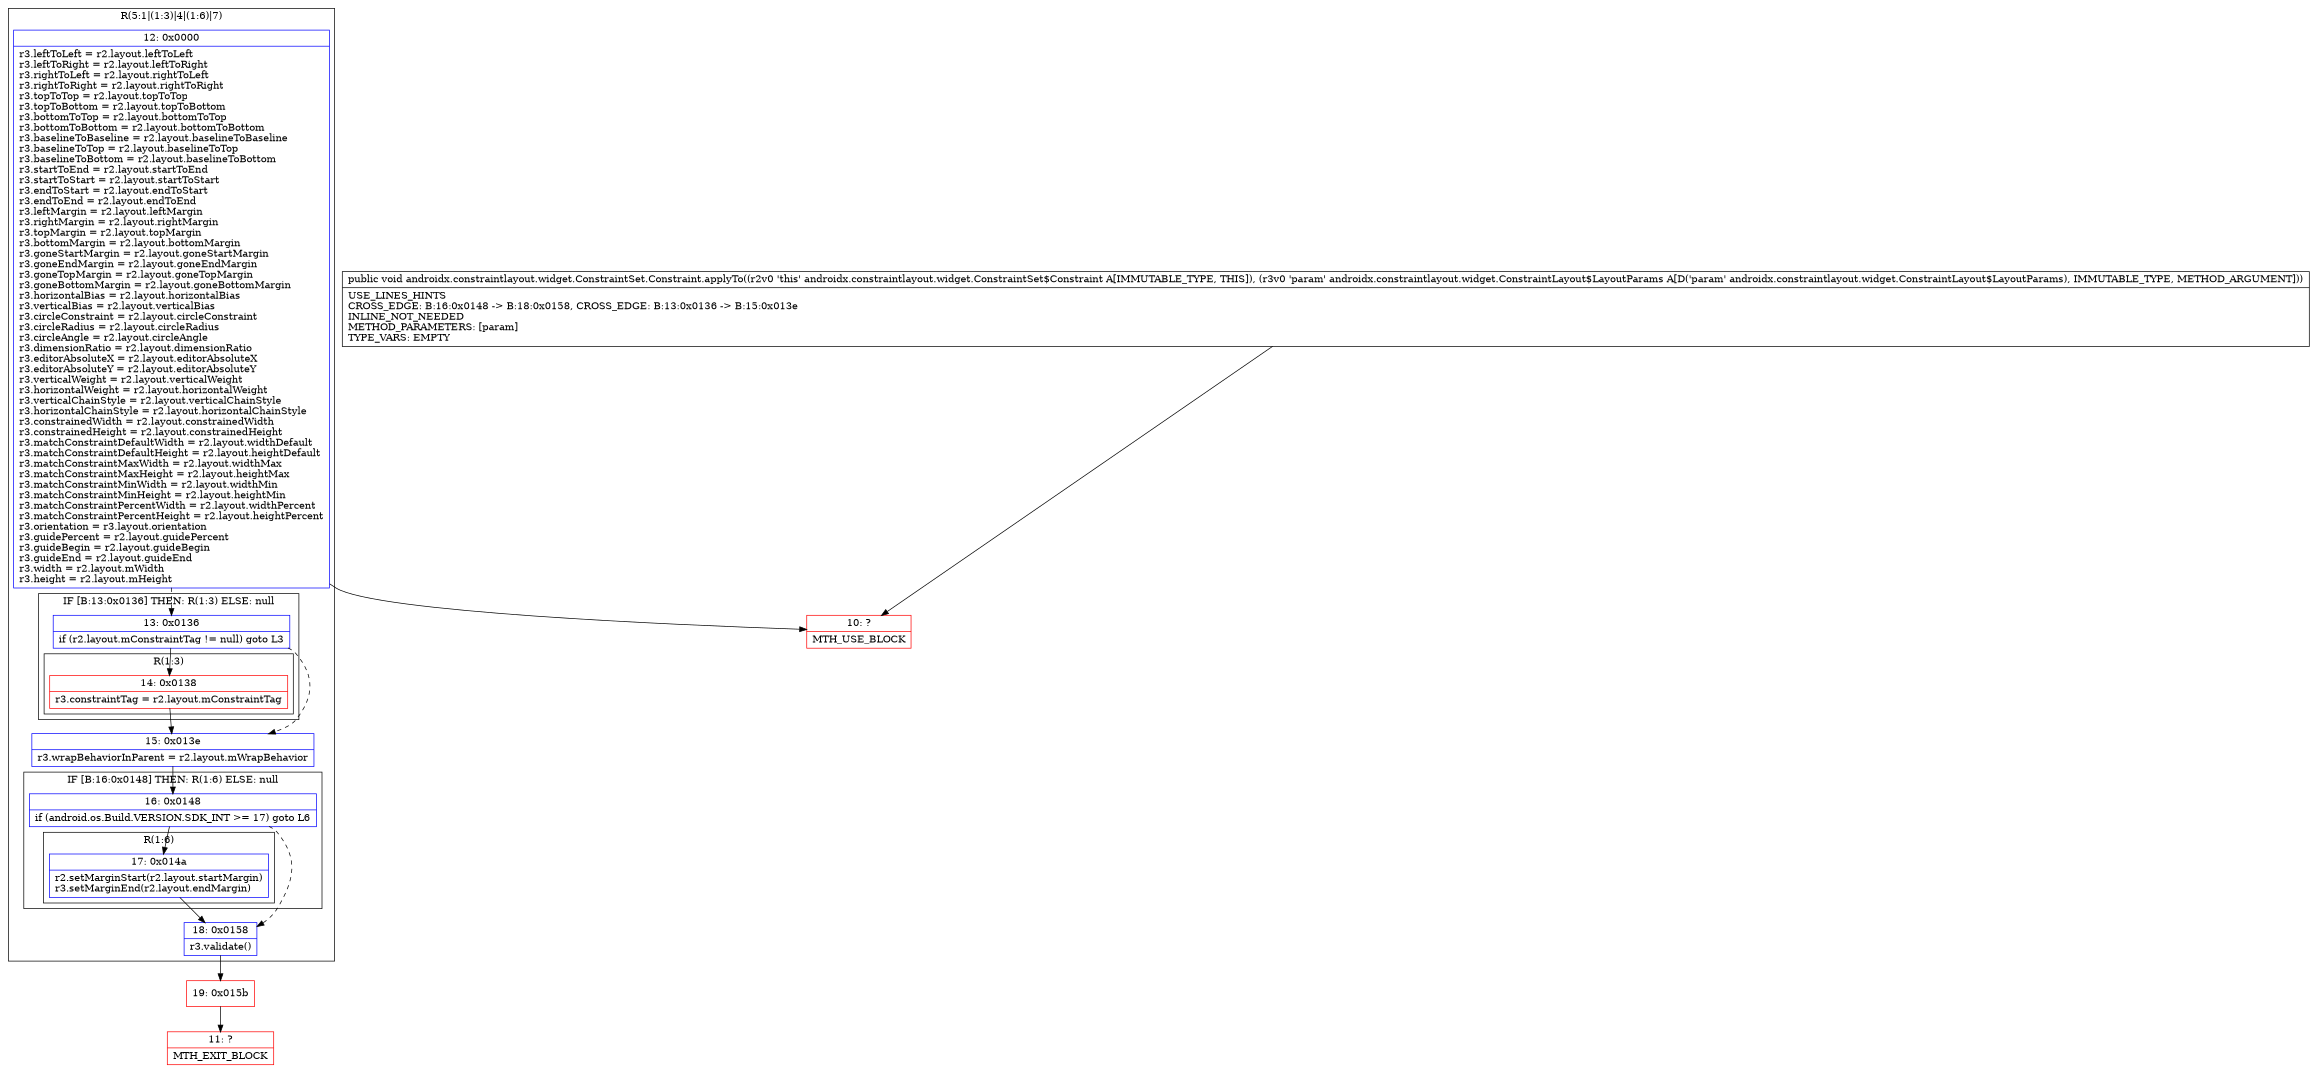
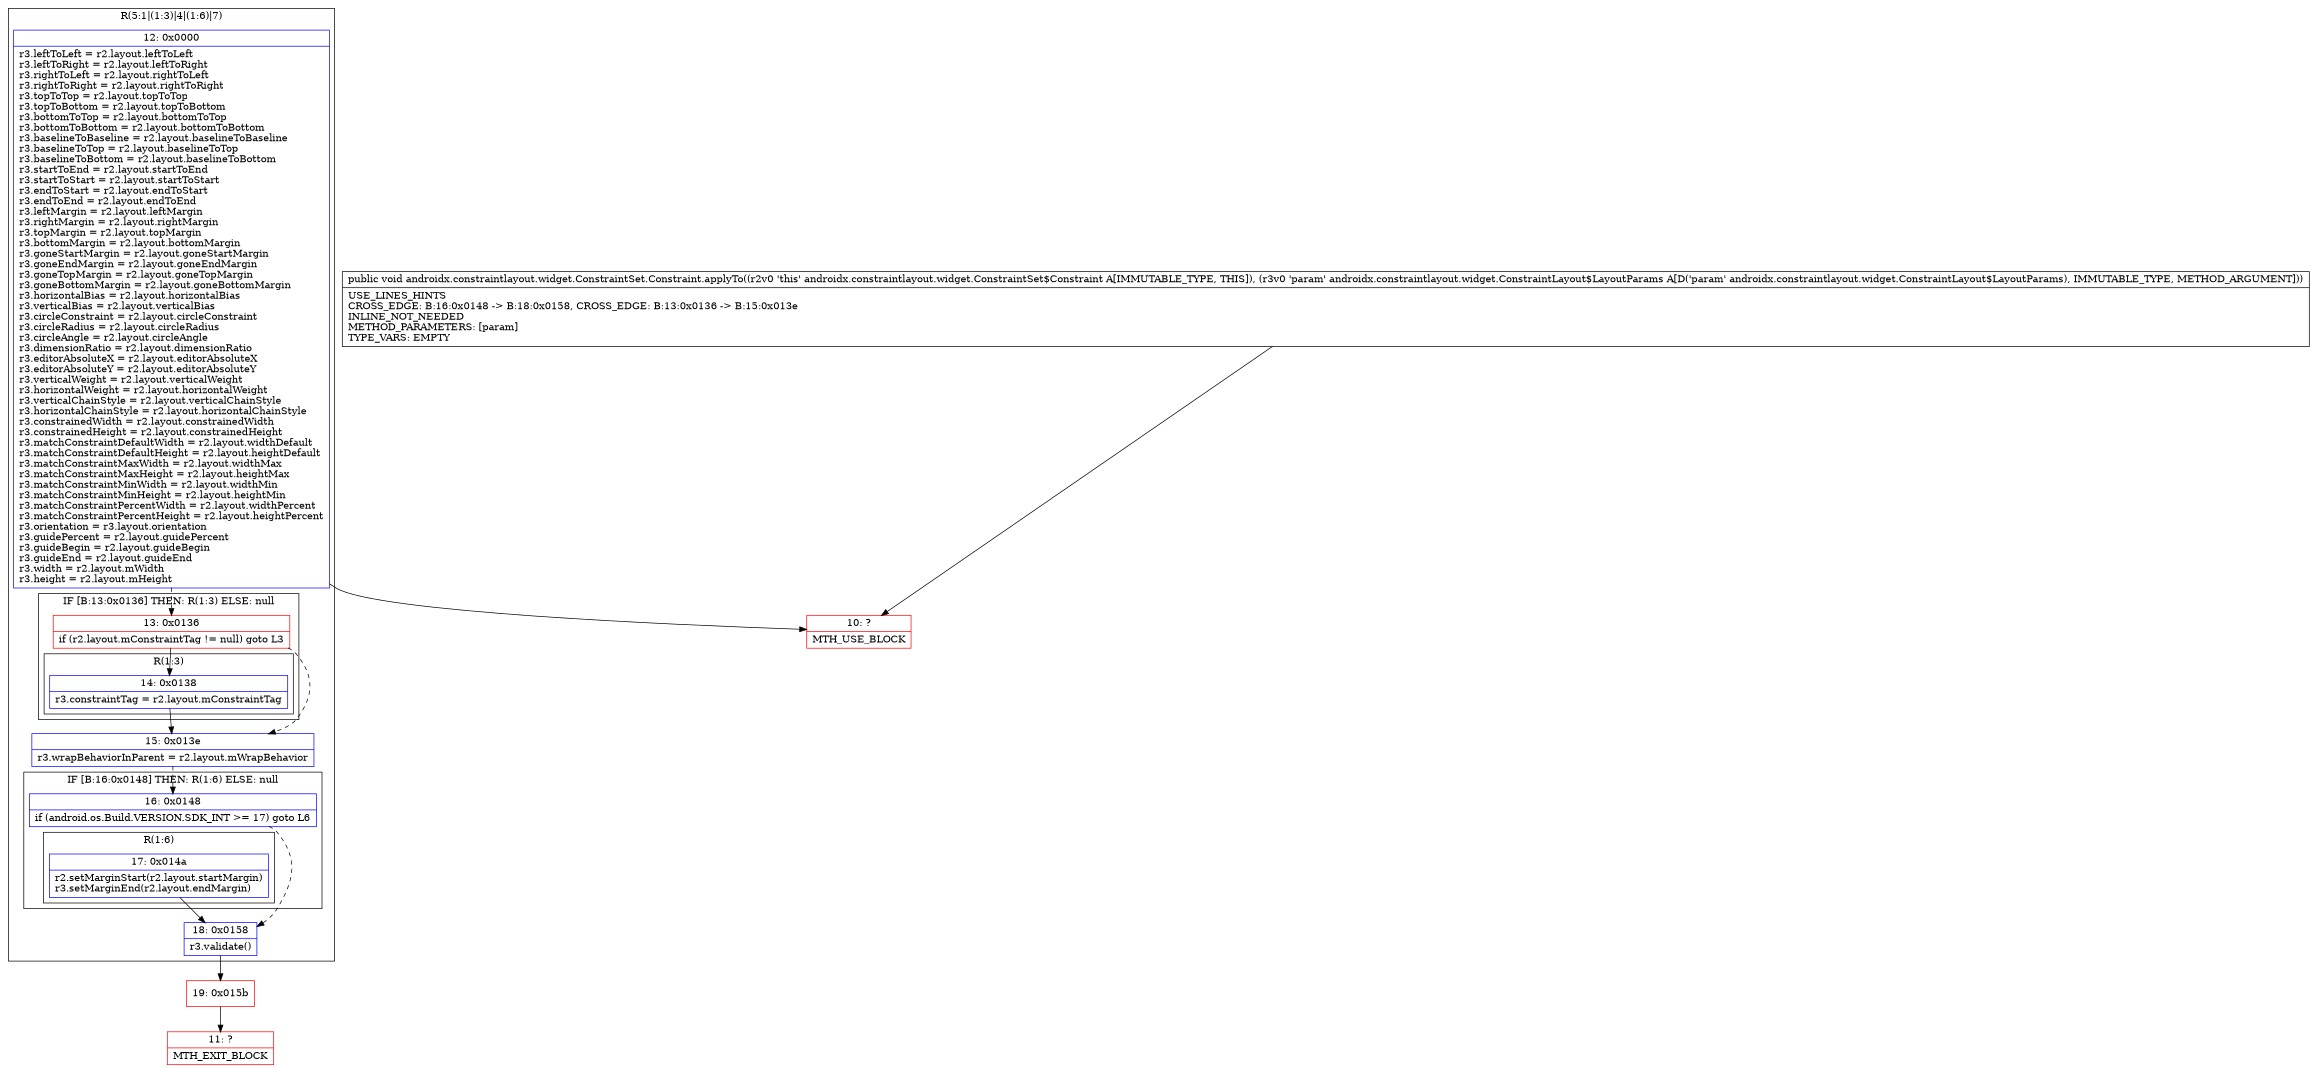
node "13: 0x0136": color blue -> red
node "14: 0x0138": color red -> blue
edge "15: 0x013e" -> "16: 0x0148": style solid -> dashed
edge "16: 0x0148" -> "17: 0x014a": removed
